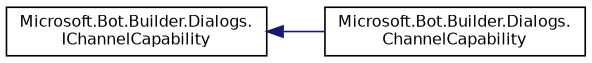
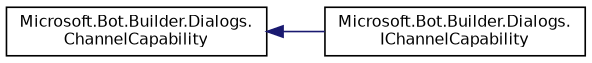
edge "Microsoft.Bot.Builder.Dialogs. ChannelCapability" -> "Microsoft.Bot.Builder.Dialogs. IChannelCapability": reversed
